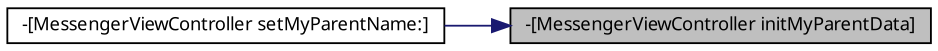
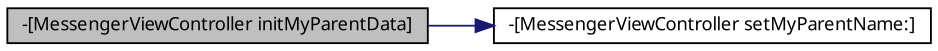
edge "-[MessengerViewController setMyParentName:]" -> "-[MessengerViewController initMyParentData]": reversed
